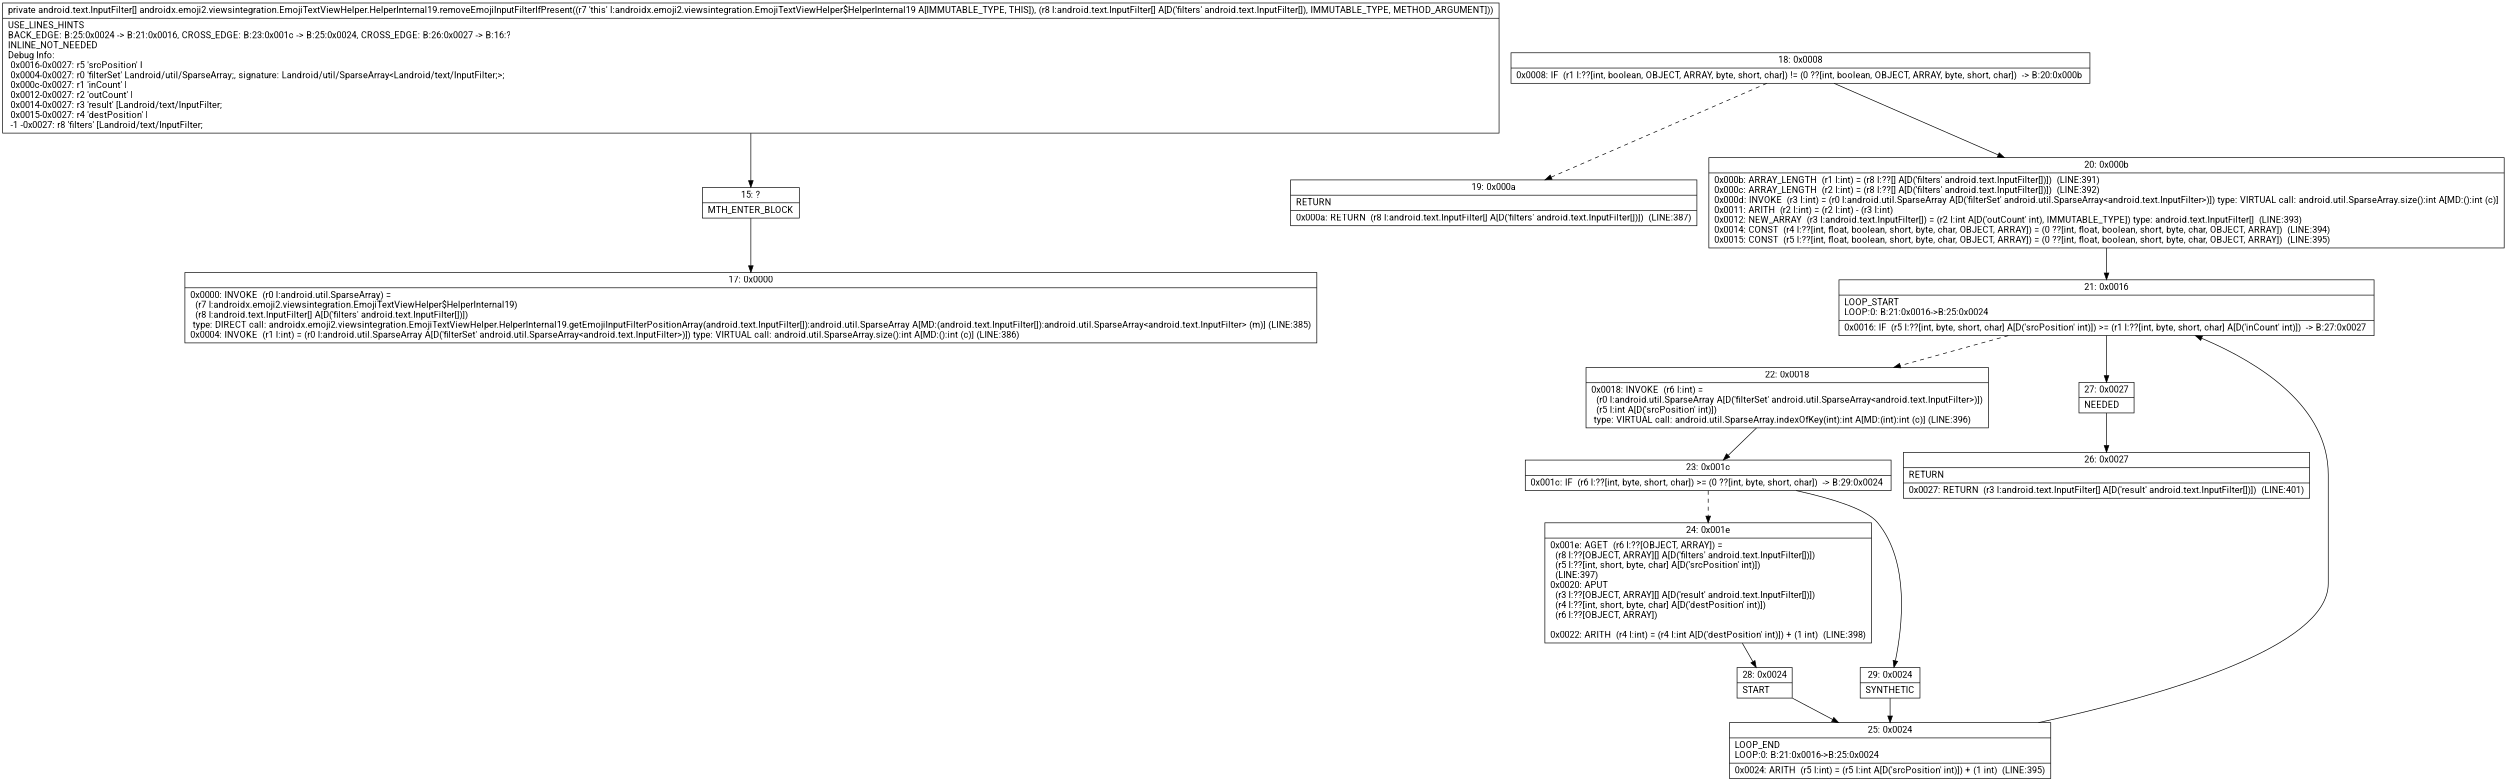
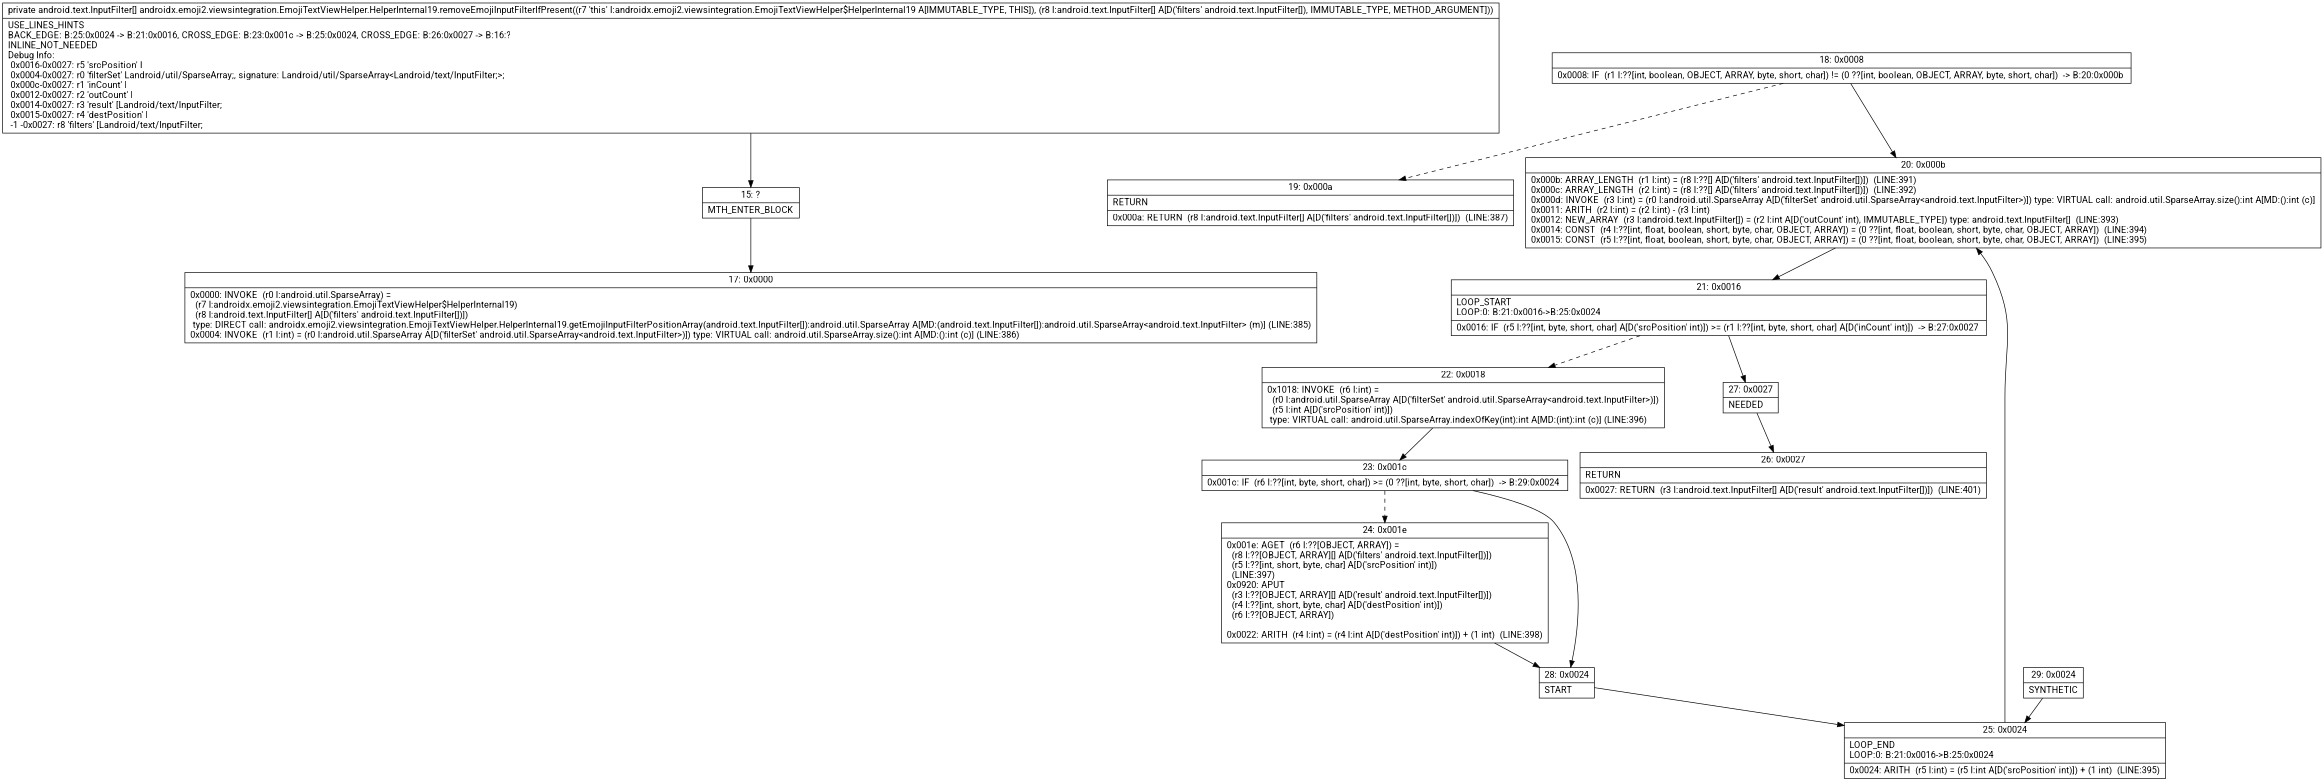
node "22: 0x0018": text "0x0018: INVOKE  (r6 I:int) =" -> "0x1018: INVOKE  (r6 I:int) ="
edge "23: 0x001c" -> "29: 0x0024": now "23: 0x001c" -> "28: 0x0024"
node "24: 0x001e": text "0x0020: APUT" -> "0x0920: APUT"
edge "25: 0x0024" -> "21: 0x0016": now "25: 0x0024" -> "20: 0x000b"
